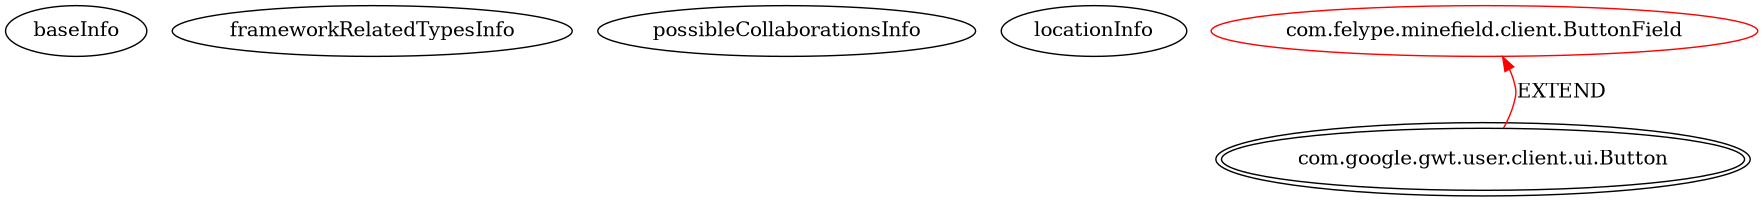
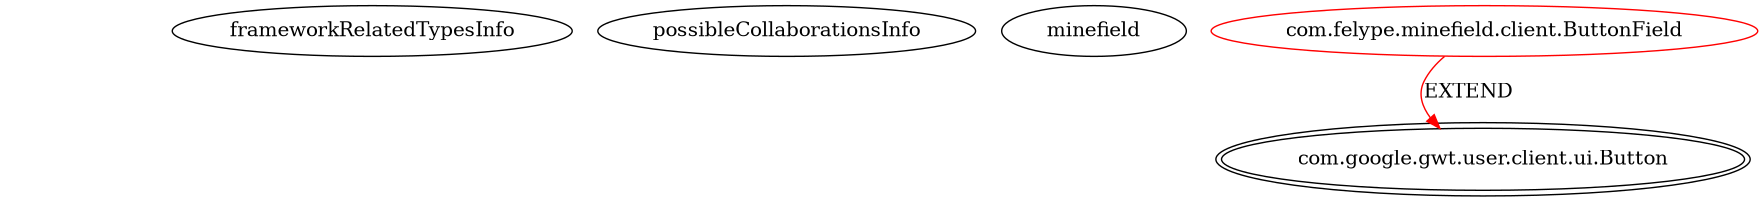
node "baseInfo": removed
node "locationInfo": label "locationInfo" -> "minefield"
edge "com.google.gwt.user.client.ui.Button" -> "com.felype.minefield.client.ButtonField": reversed
